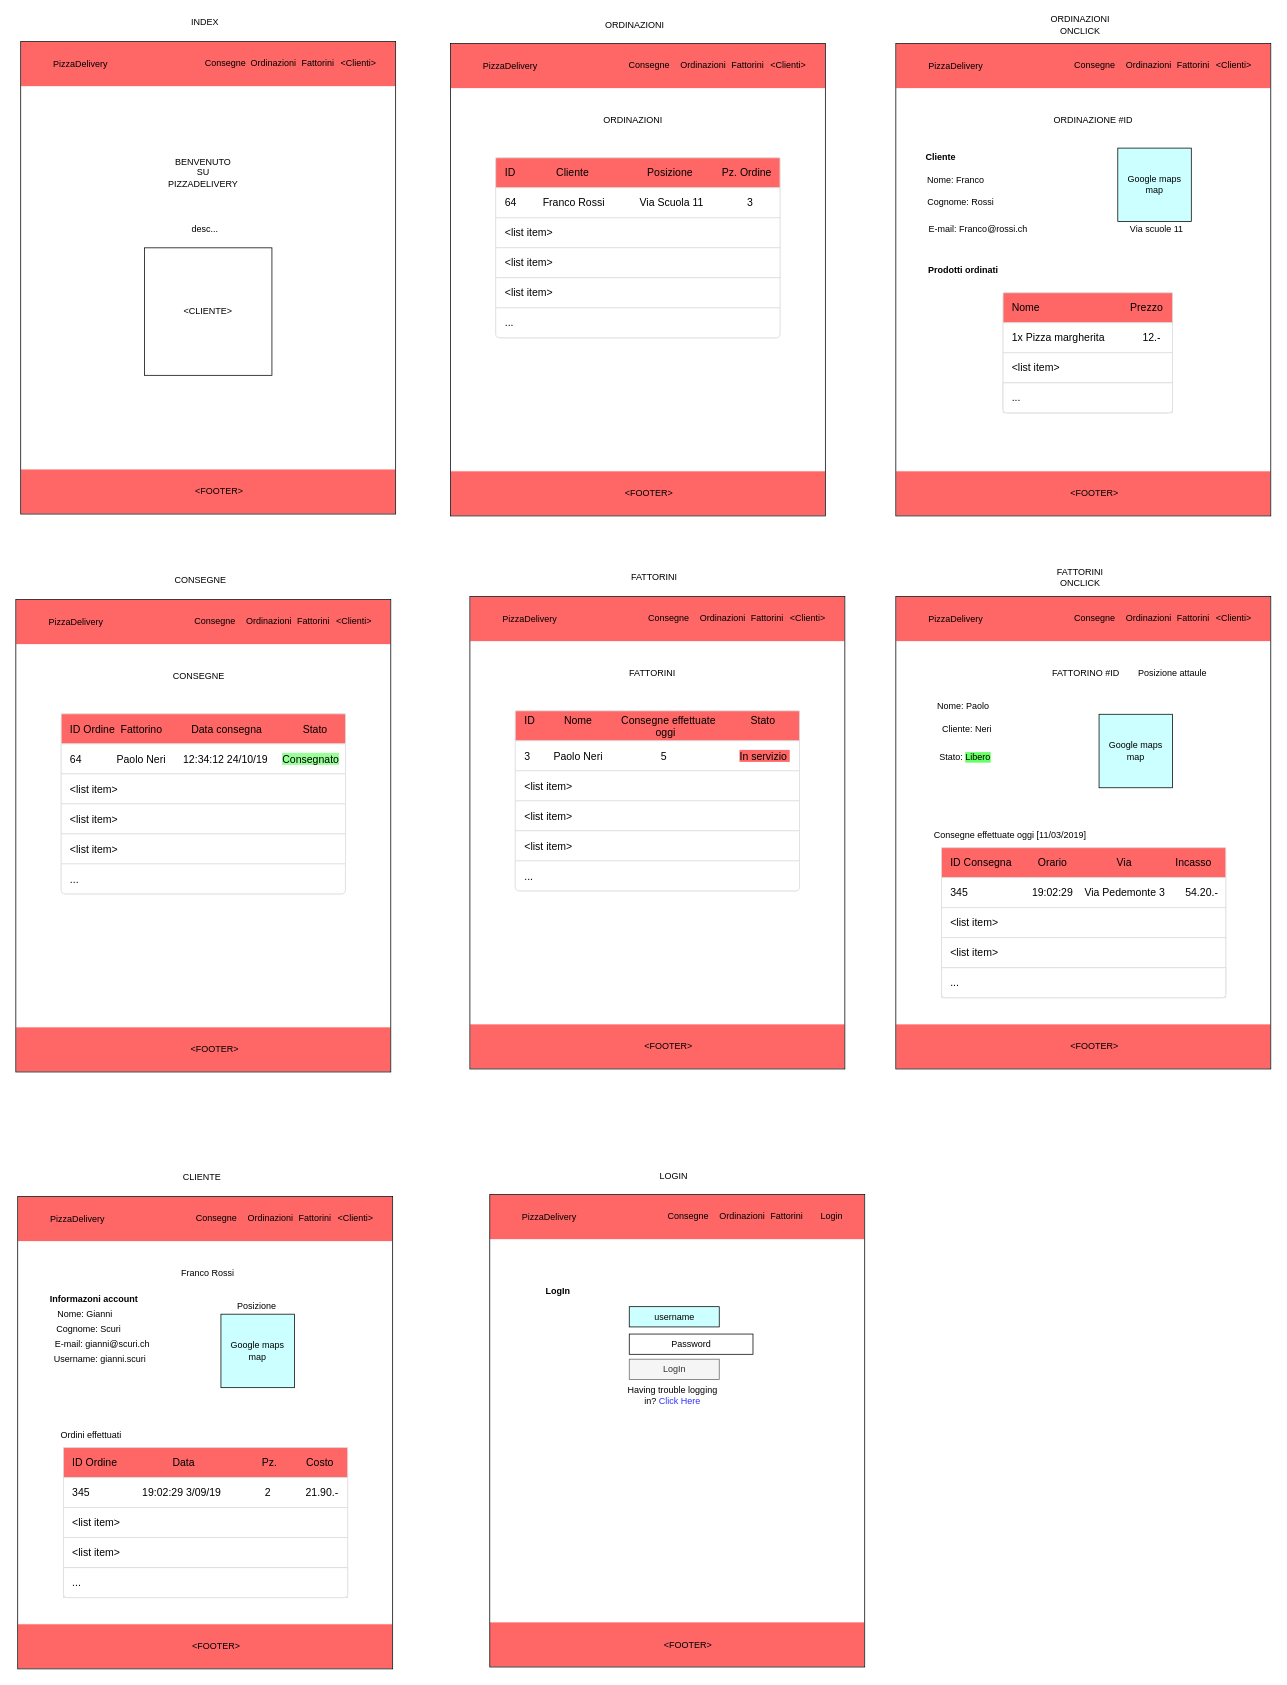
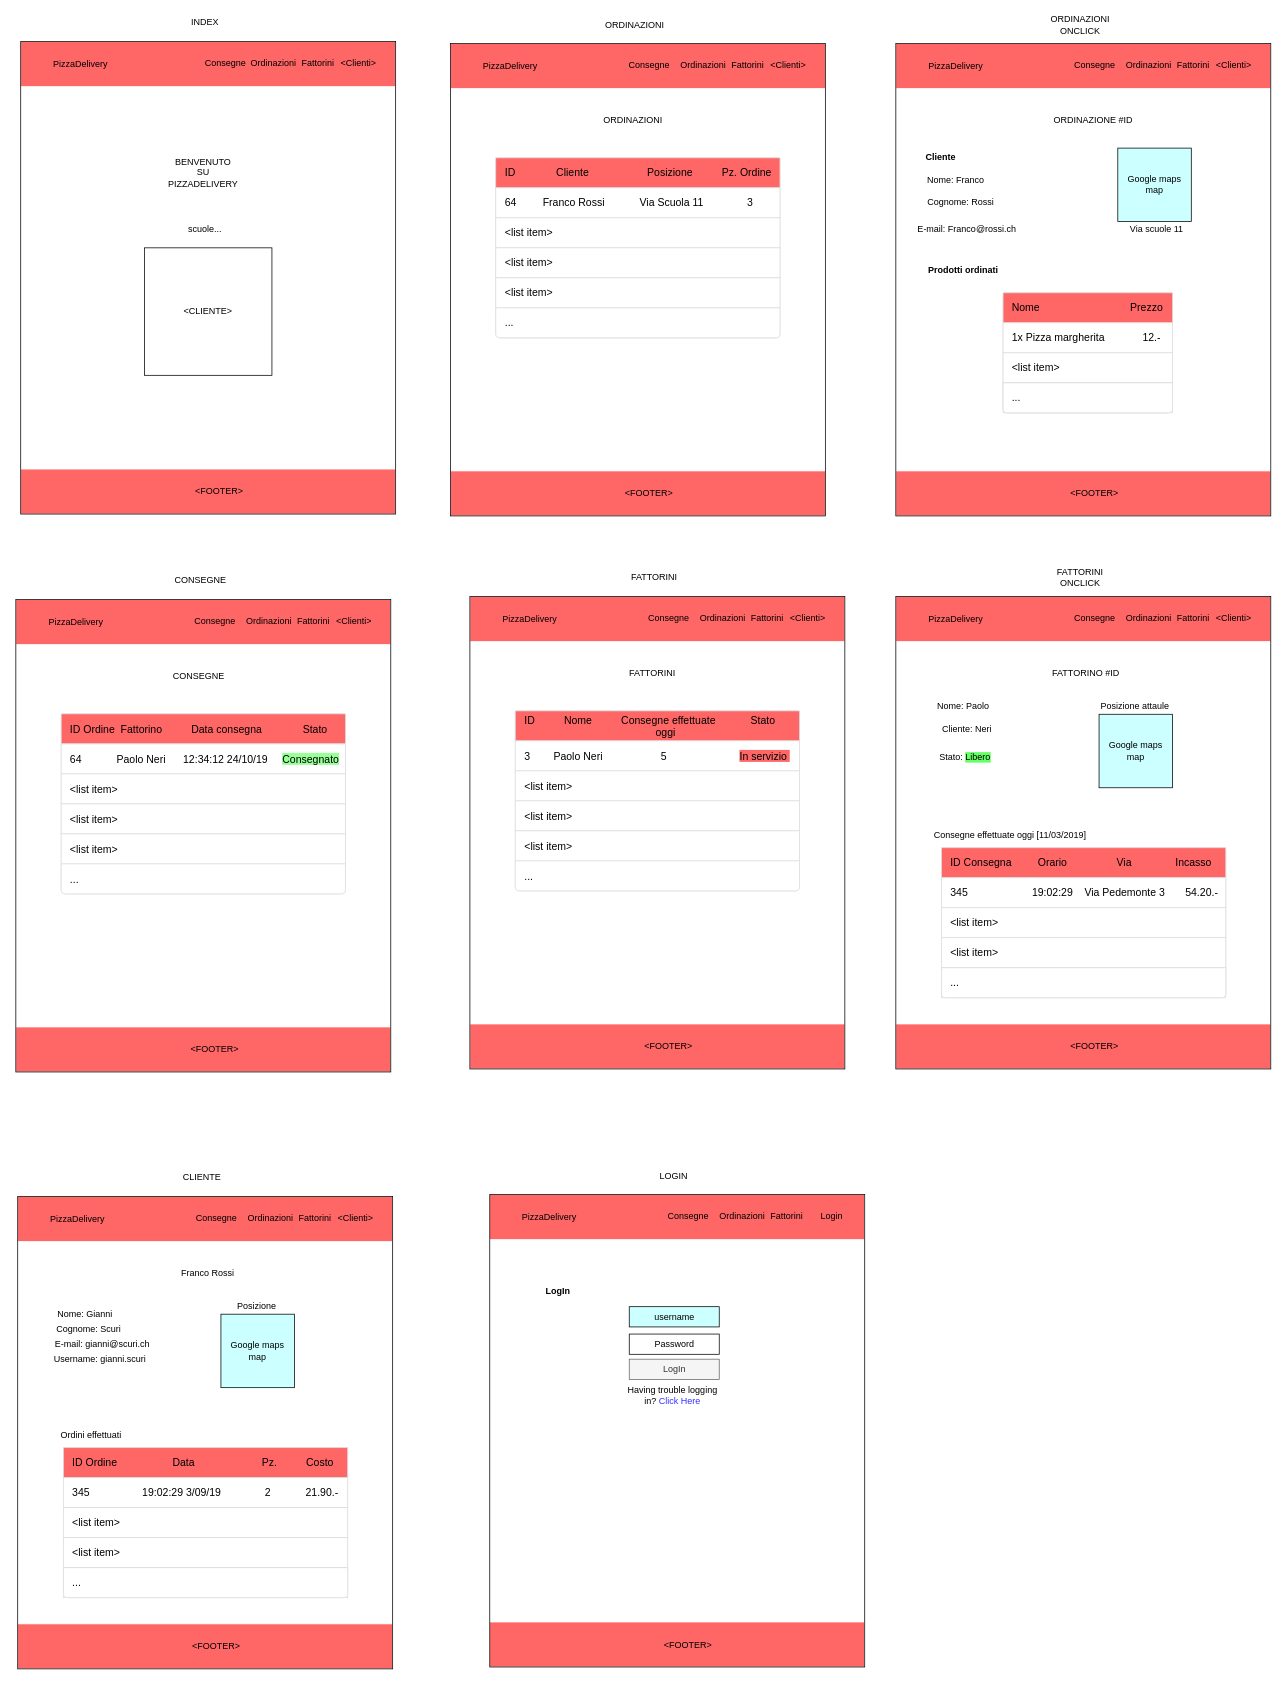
node "desc...": label "desc..." -> "scuole..."
node "E-mail: Franco@rossi.ch": moved (978, 229) -> (967, 229)
node "Posizione attaule": moved (1173, 673) -> (1135, 707)
node "Informazoni account": removed
node "Password": size 124x20 -> 90x20
